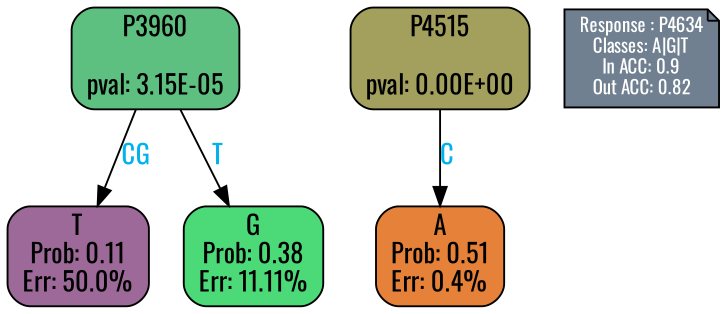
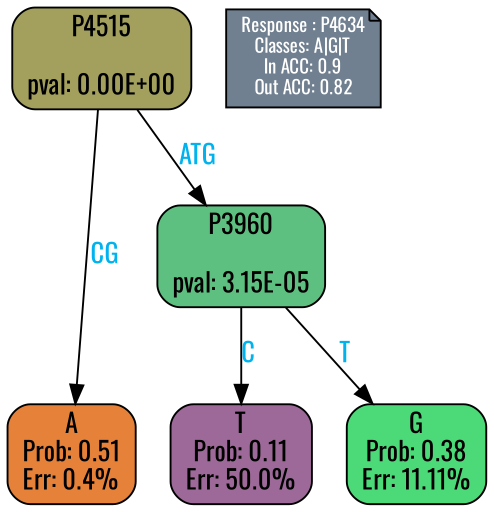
edge "P4515 pval: 0.00E+00" -> "P3960 pval: 3.15E-05": added, label "ATG"
edge "P3960 pval: 3.15E-05" -> "T Prob: 0.11 Err: 50.0%": label "CG" -> "C"
edge "P4515 pval: 0.00E+00" -> "A Prob: 0.51 Err: 0.4%": label "C" -> "CG"
